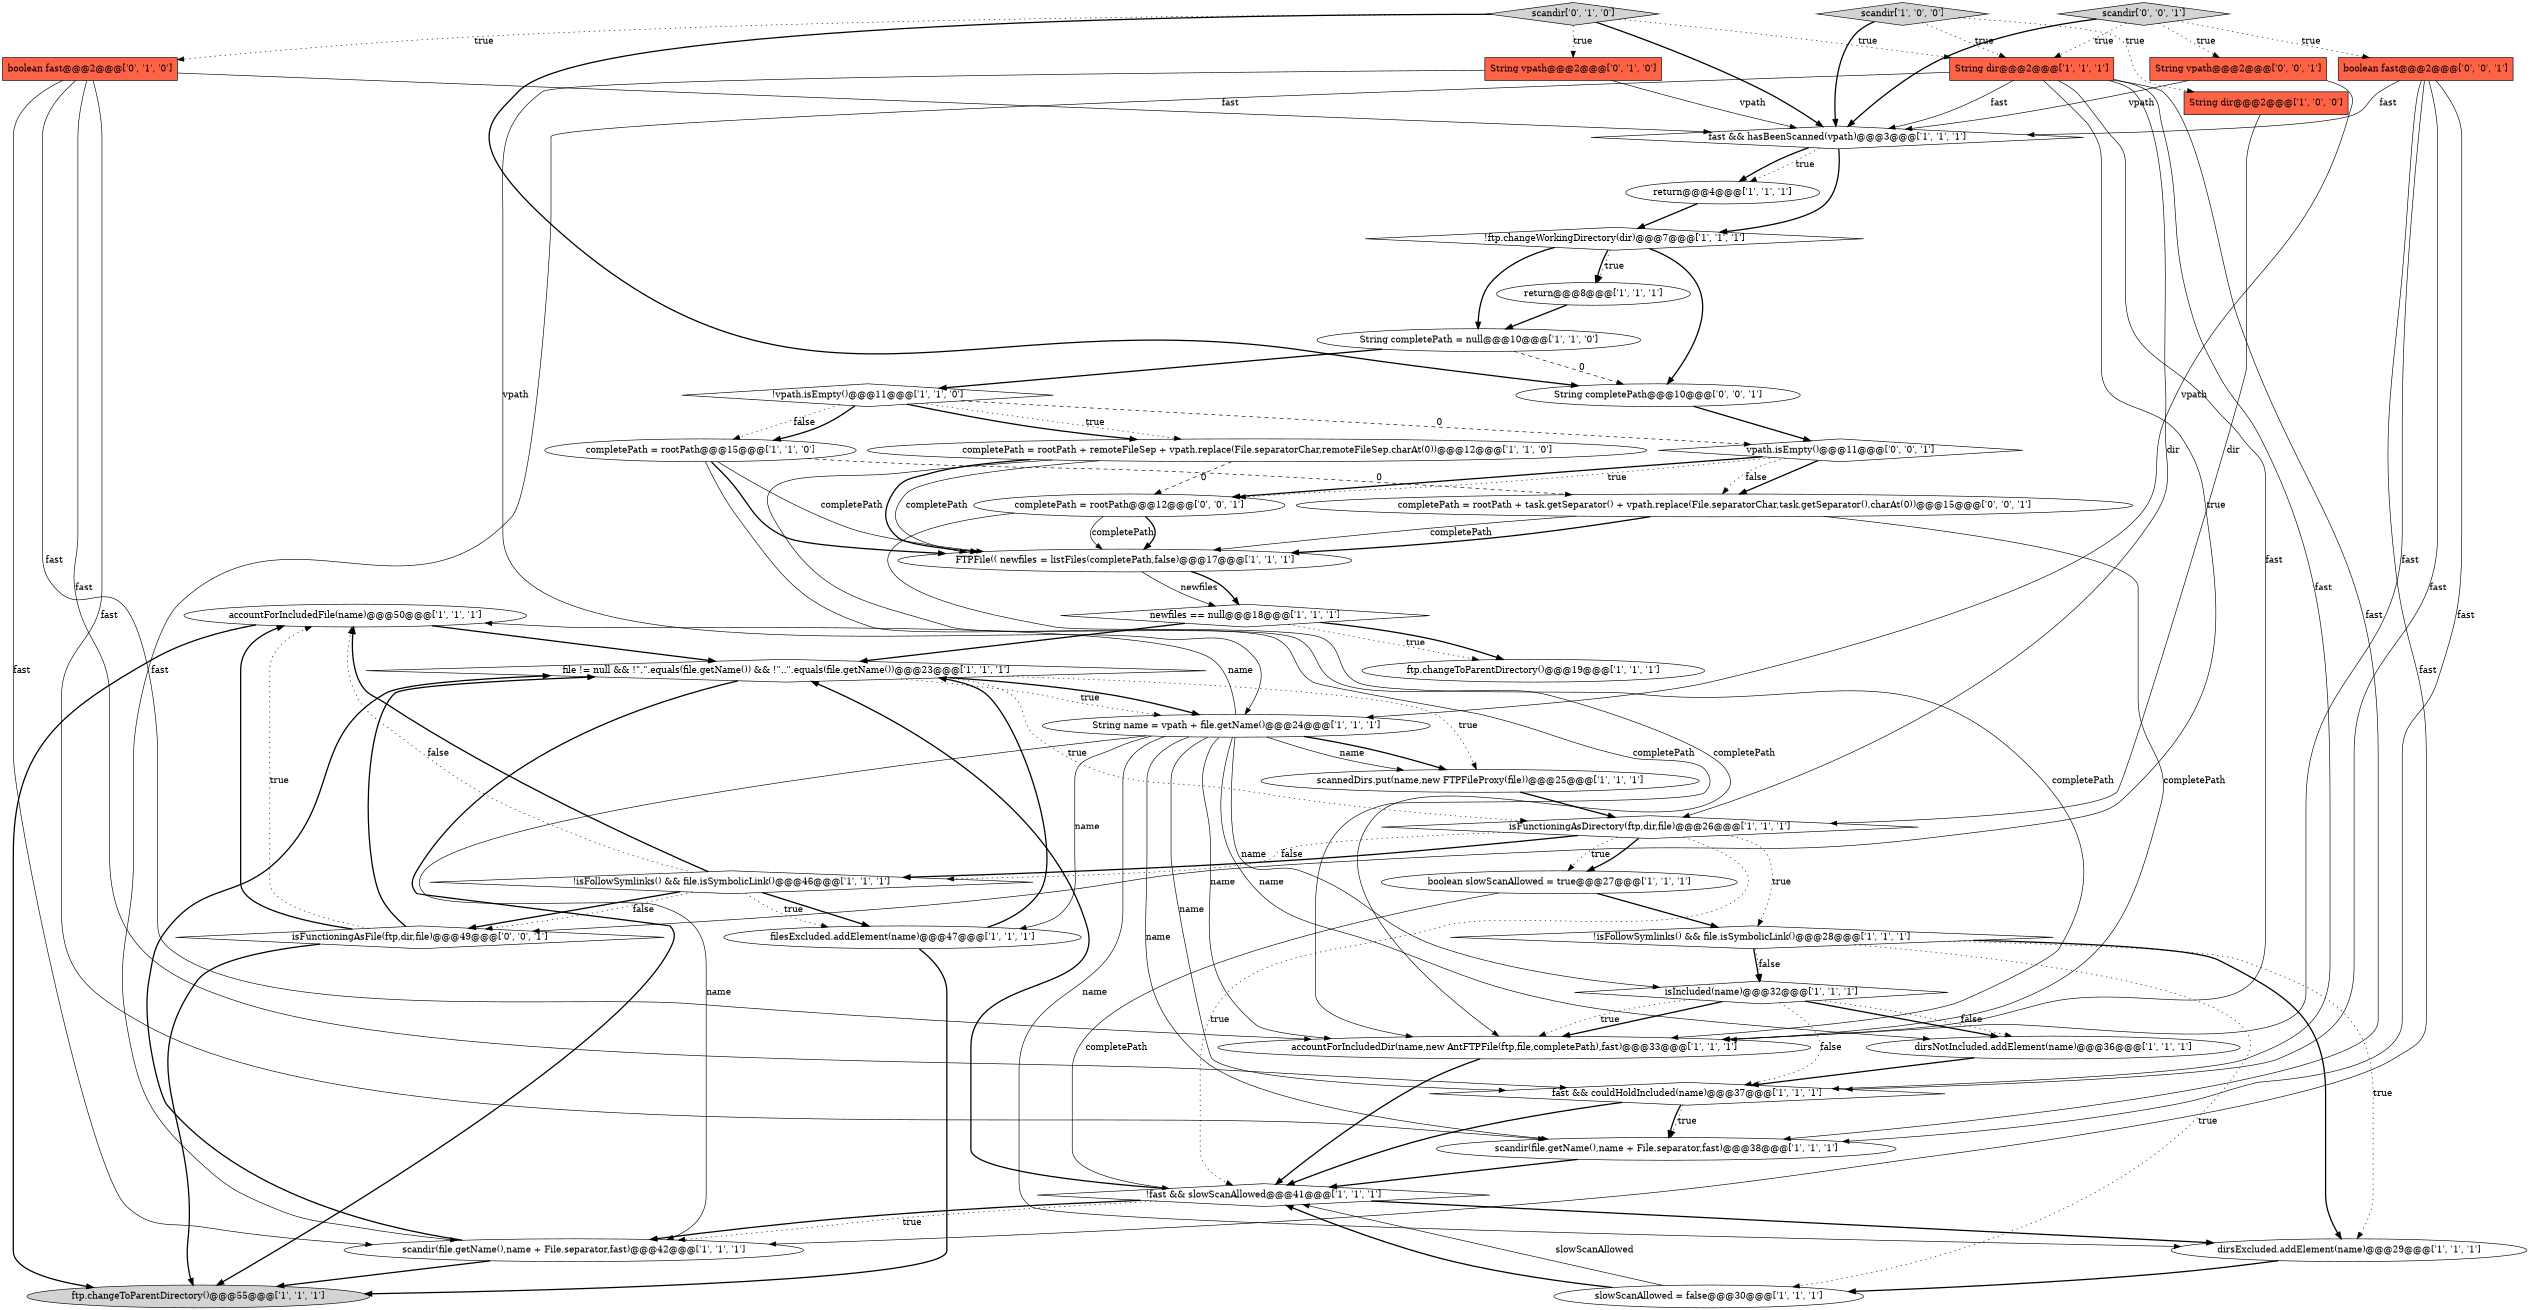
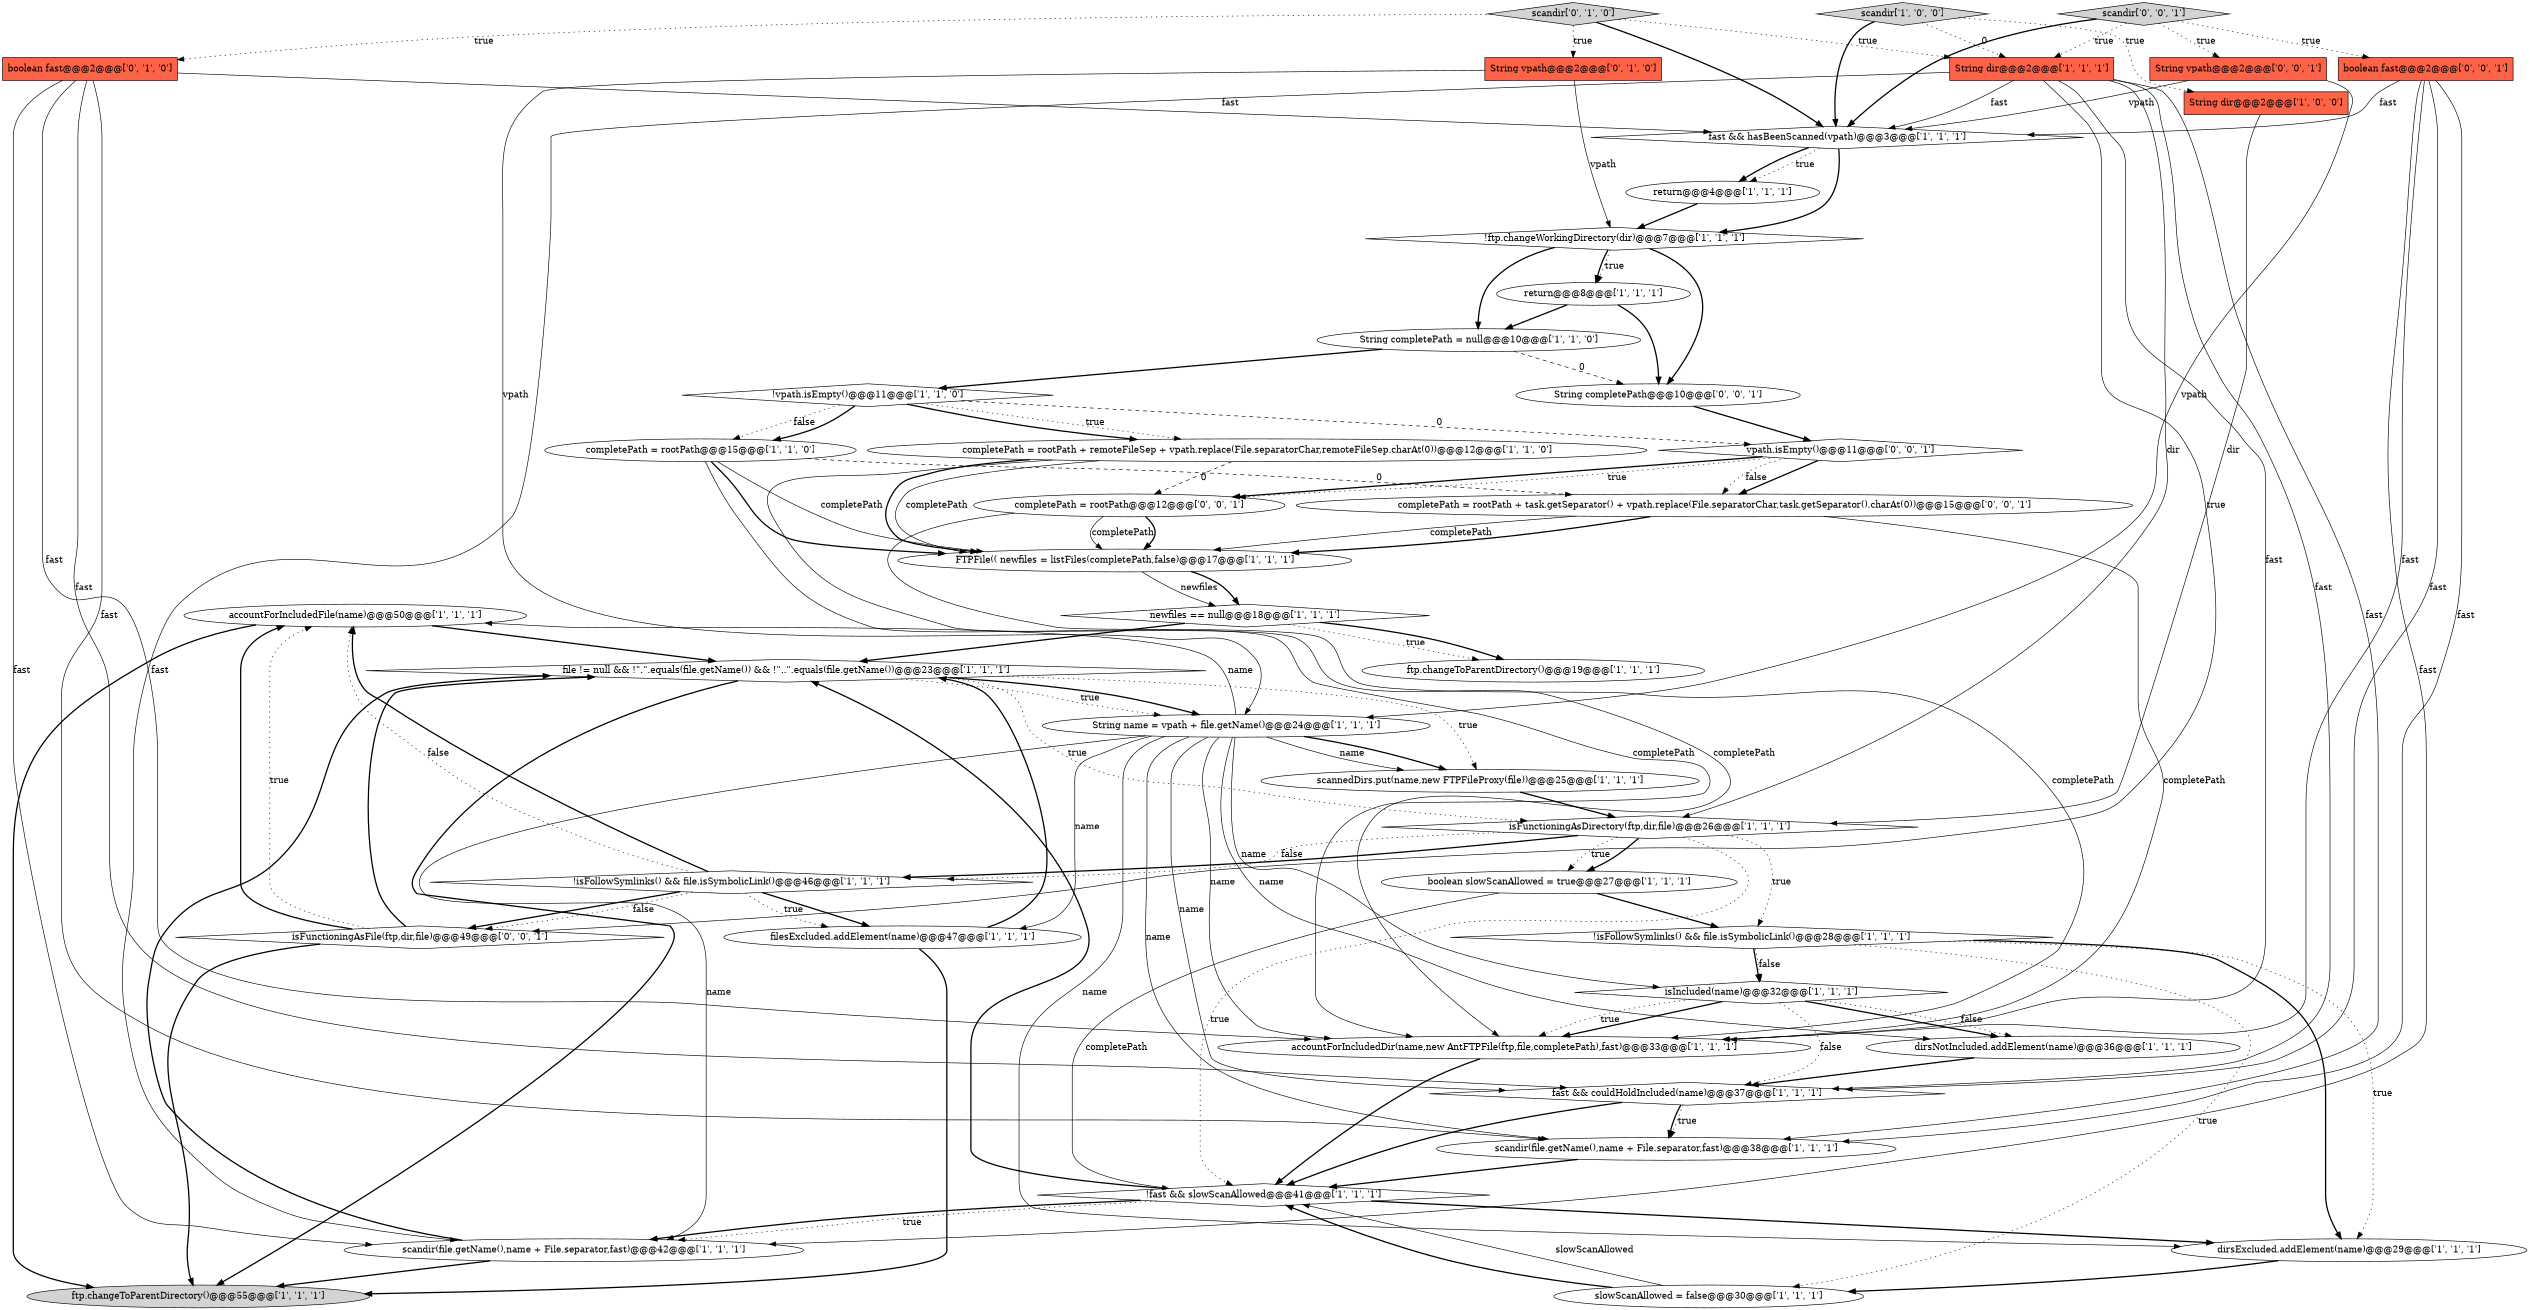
edge "scandir['1', '0', '0']" -> "String dir@@@2@@@['1', '1', '1']": label "true" -> "0"
edge "String vpath@@@2@@@['0', '1', '0']" -> "fast && hasBeenScanned(vpath)@@@3@@@['1', '1', '1']": now "String vpath@@@2@@@['0', '1', '0']" -> "!ftp.changeWorkingDirectory(dir)@@@7@@@['1', '1', '1']"
edge "scandir['0', '1', '0']" -> "String completePath@@@10@@@['0', '0', '1']": now "return@@@8@@@['1', '1', '1']" -> "String completePath@@@10@@@['0', '0', '1']"
